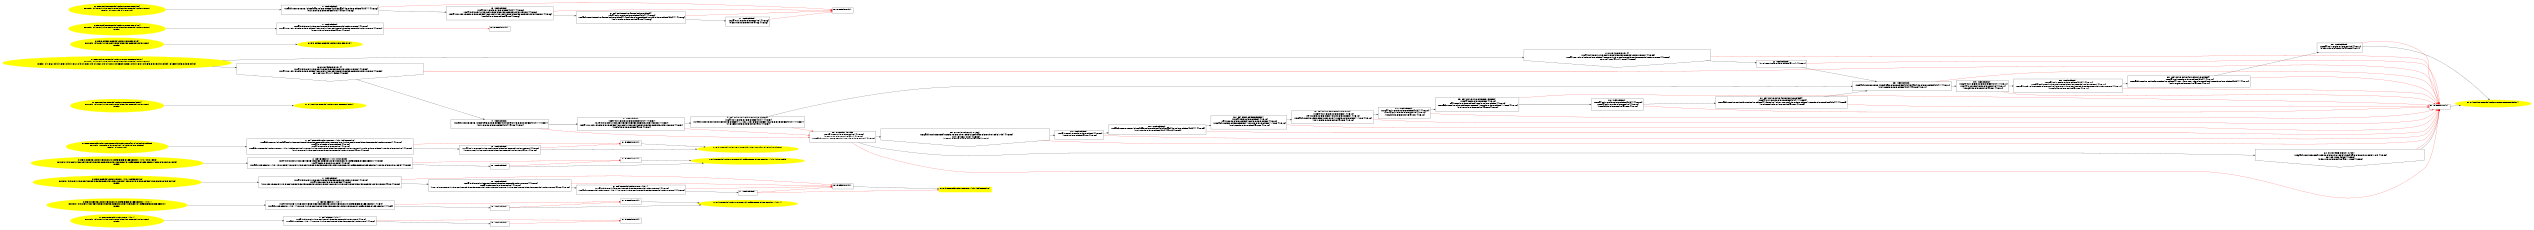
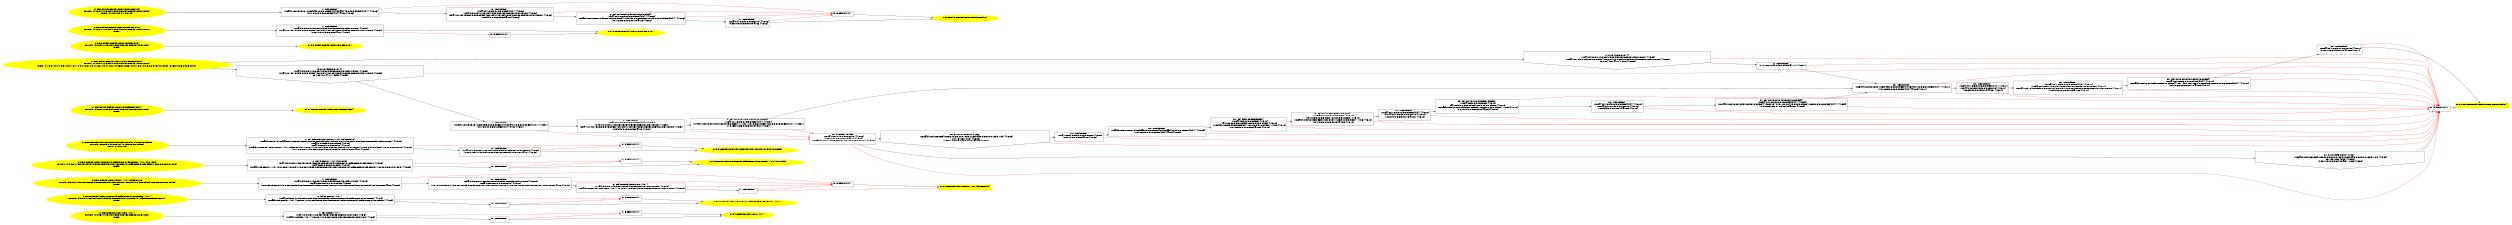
node "2: Exit String PotentialAssignment$1.toString()": added
node "2: Exit Object PotentialAssignment$1.getValue()": added
node "2: Exit String PotentialAssignment$1.getDescription()": shape ellipse -> box
node "2: Exit PotentialAssignment.<init>()": added
